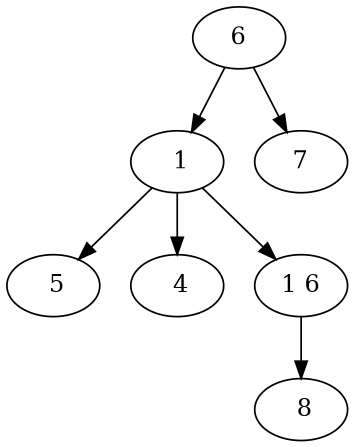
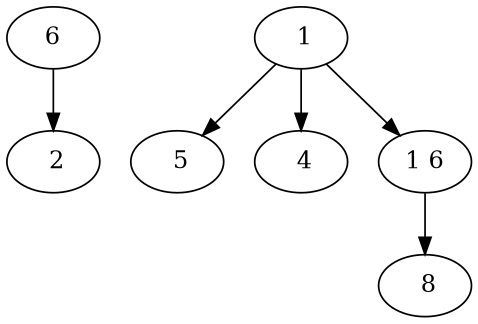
edge "6" -> "1": removed
node "7": label "7" -> "2"
